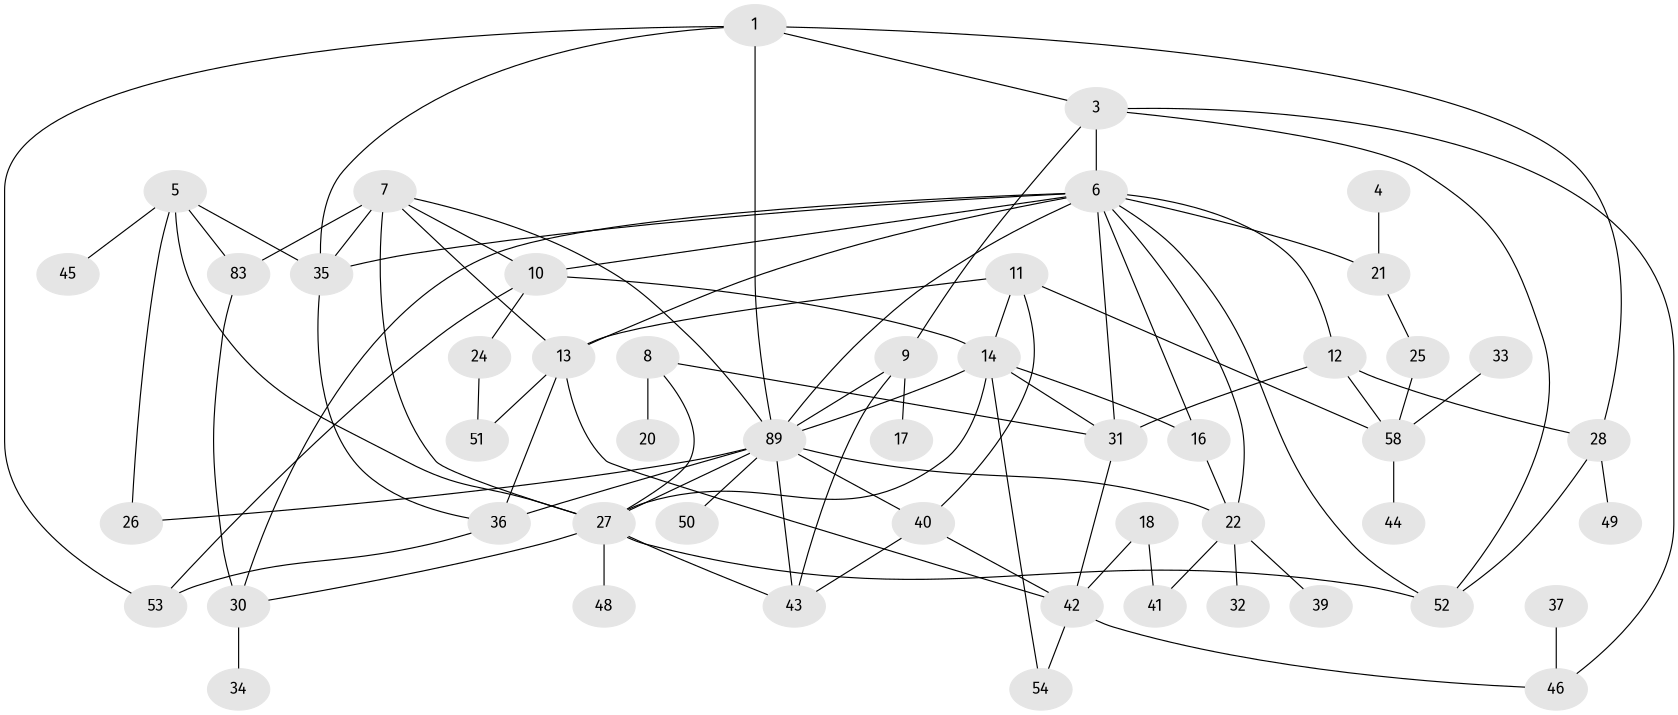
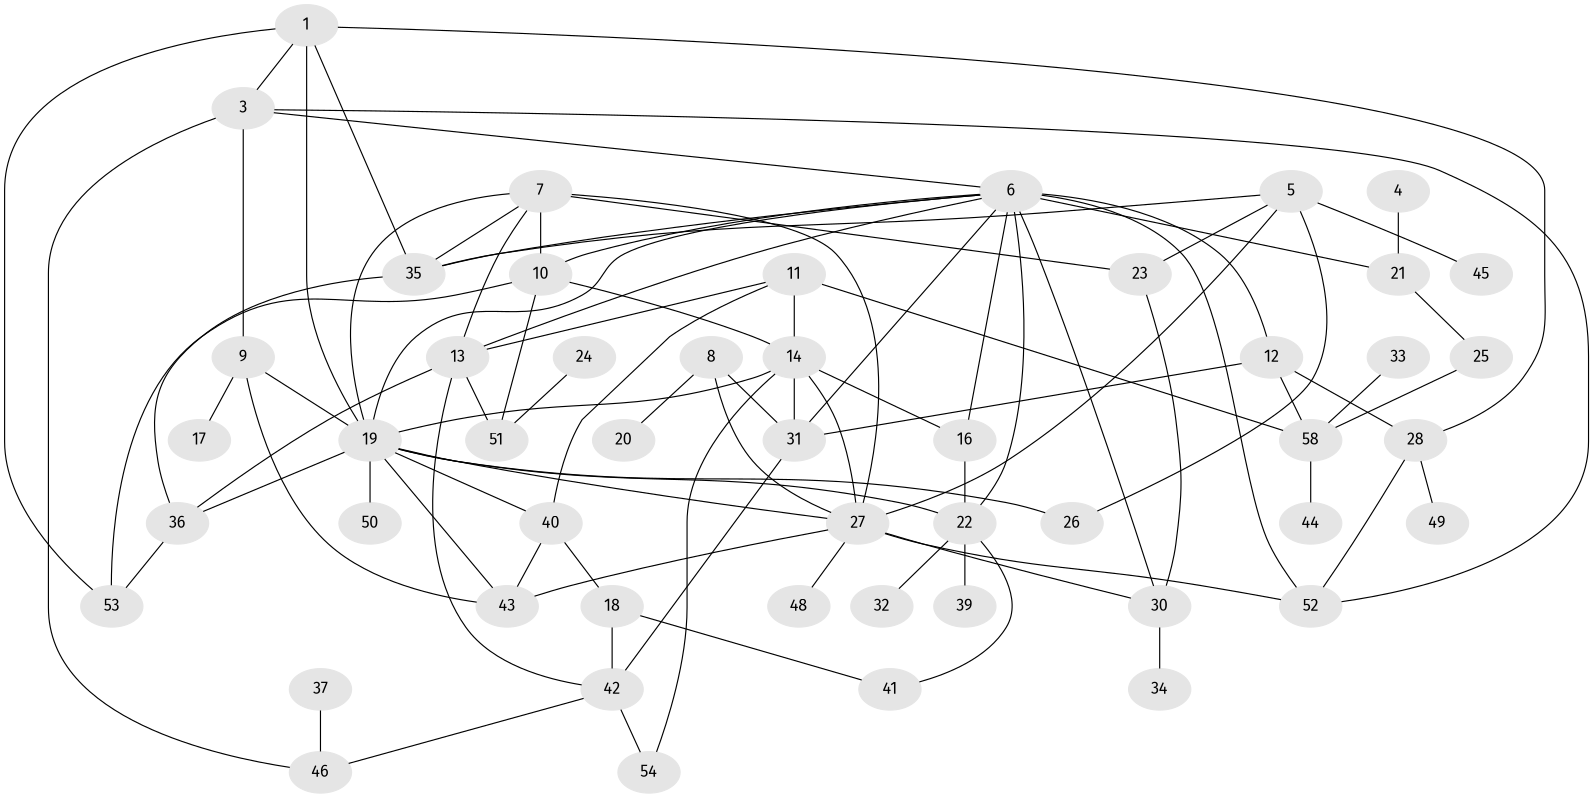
node "83": label "83" -> "23"
edge "10" -- "24": now "10" -- "51"
node "89": label "89" -> "19"
edge "40" -- "42": now "40" -- "18"
